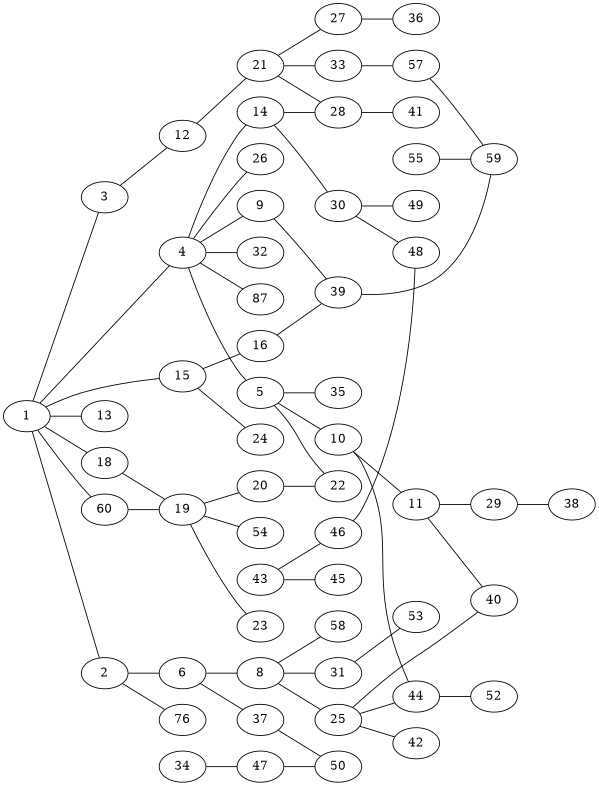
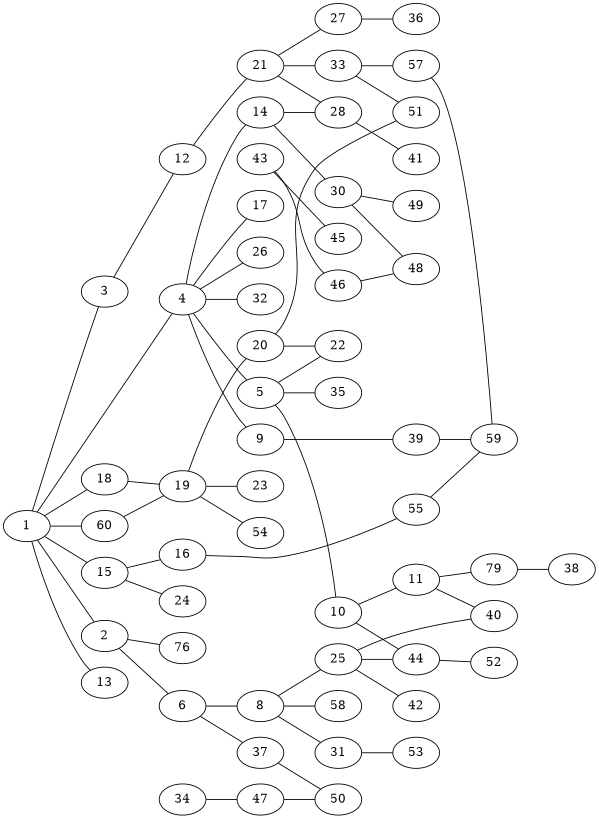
node "51": added
node "87": label "87" -> "17"
edge "39" -- "16": now "55" -- "16"
node "29": label "29" -> "79"
